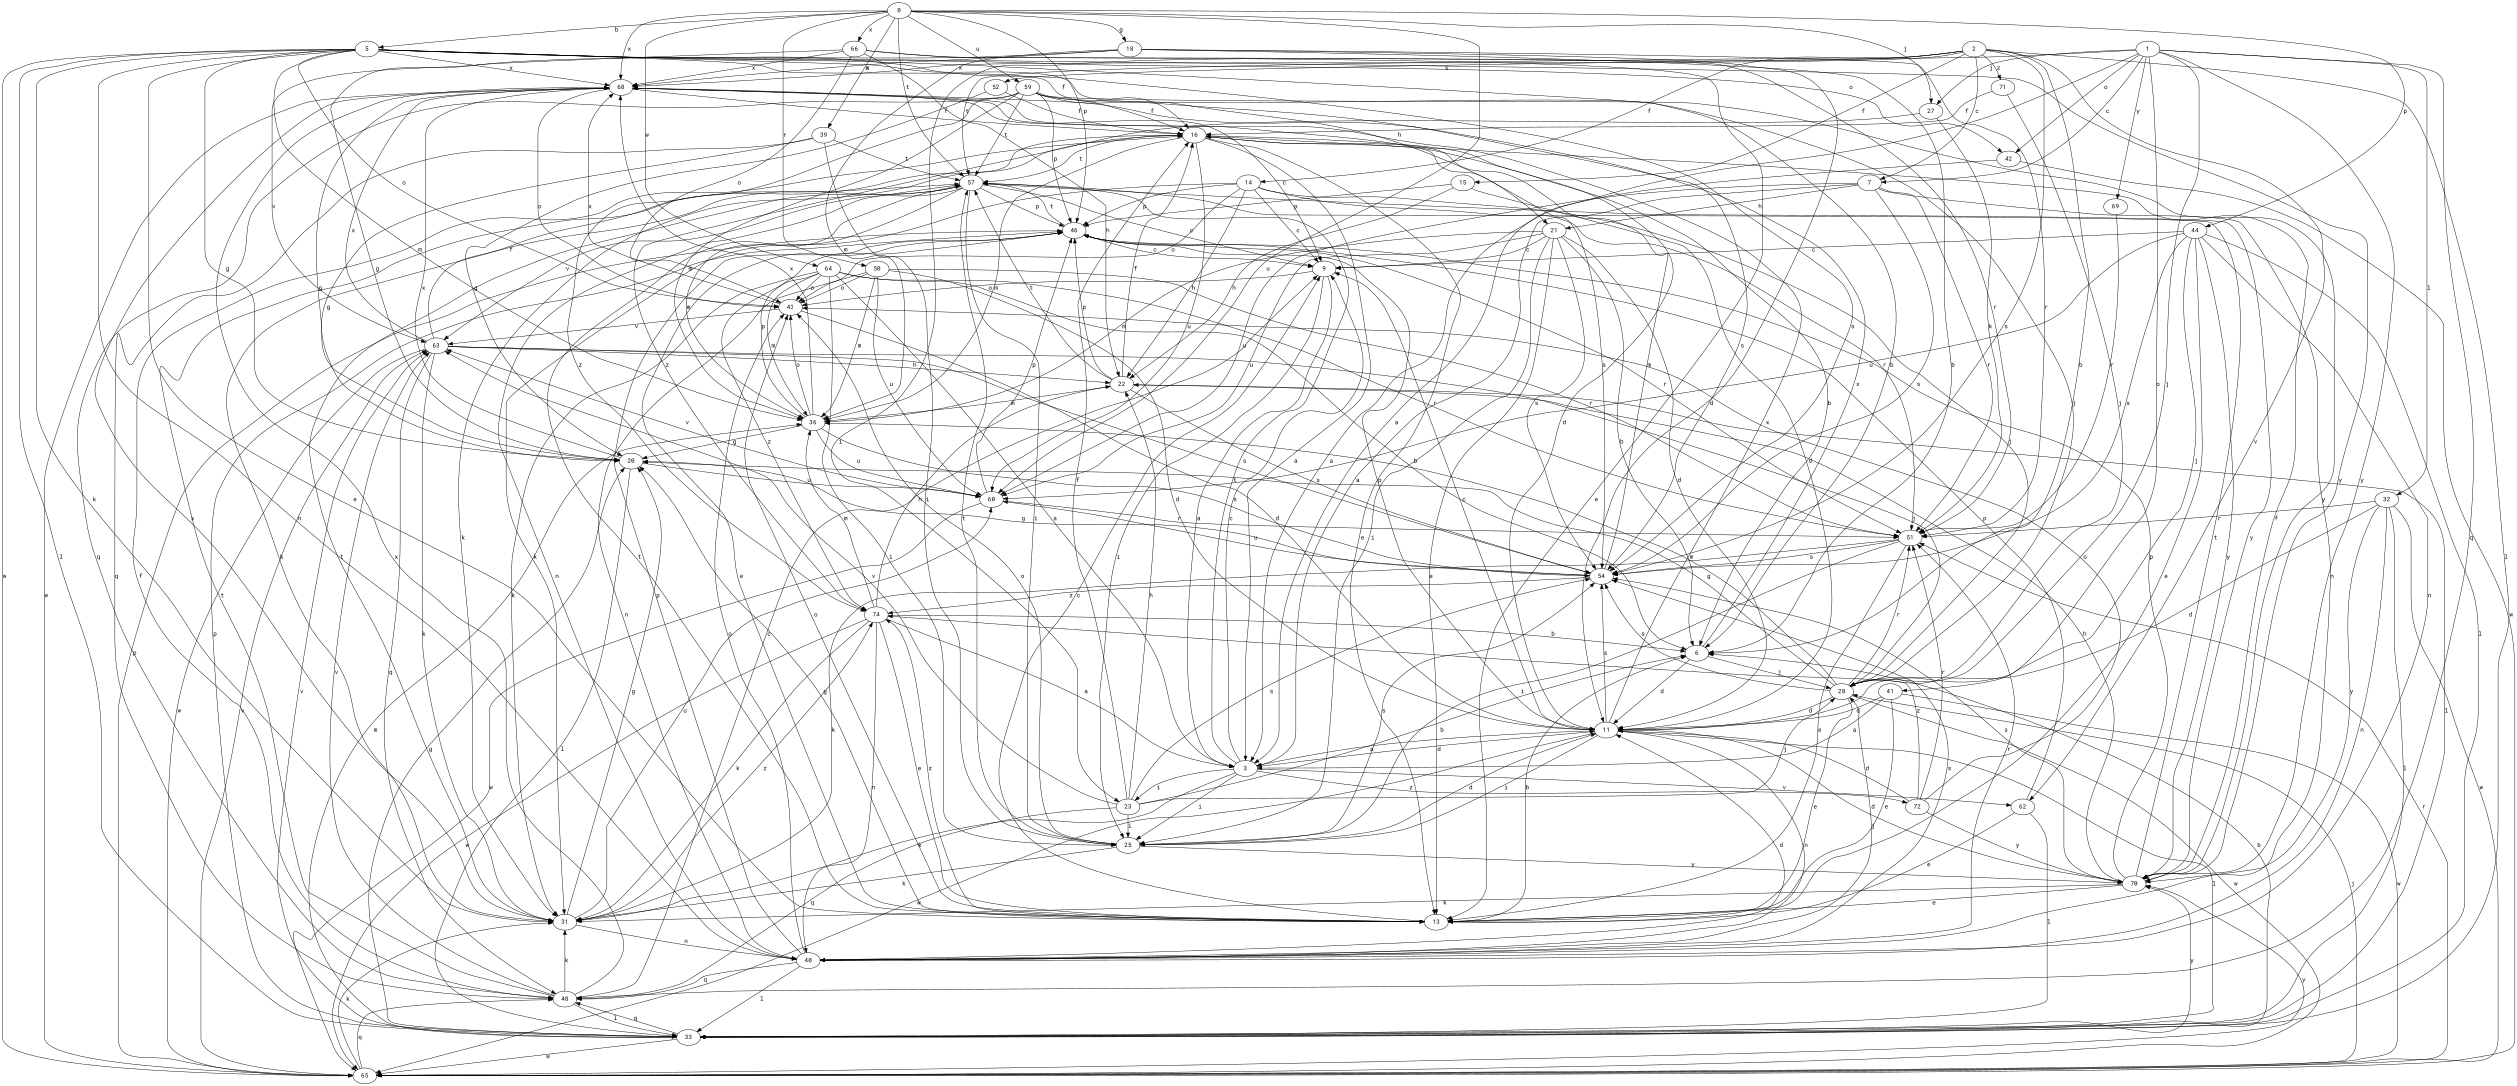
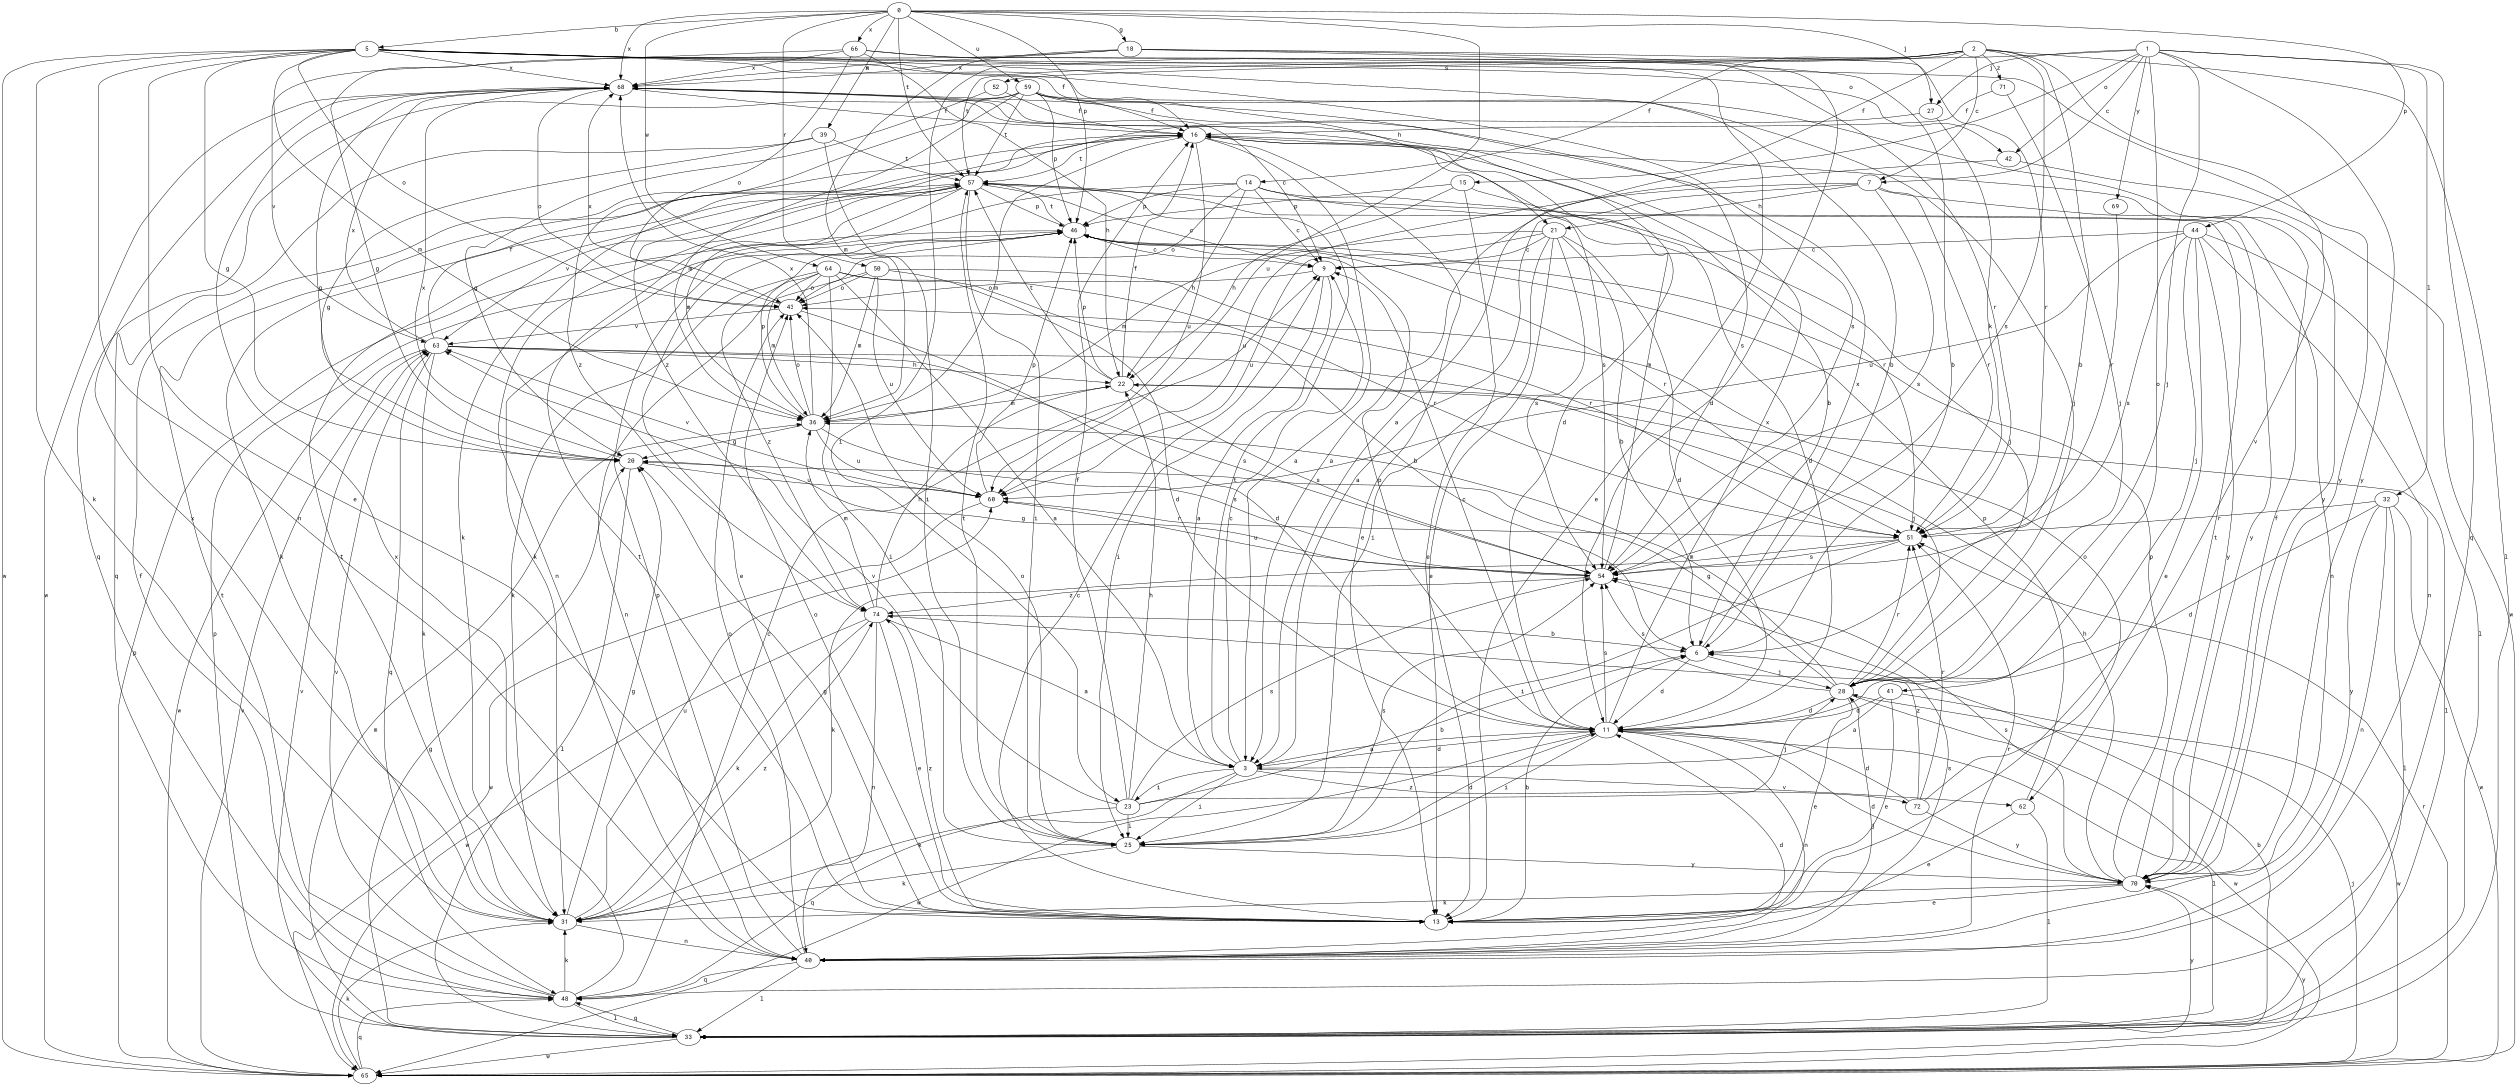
edge "5" -> "33": removed, label "l"
edge "51" -> "13": now "15" -> "13"
